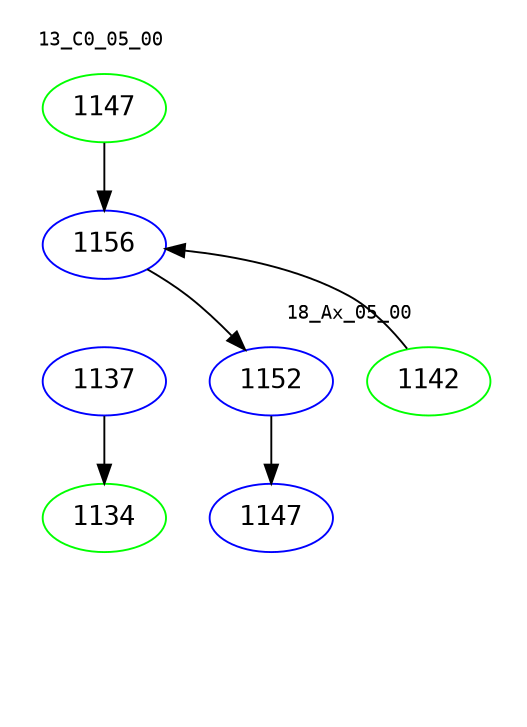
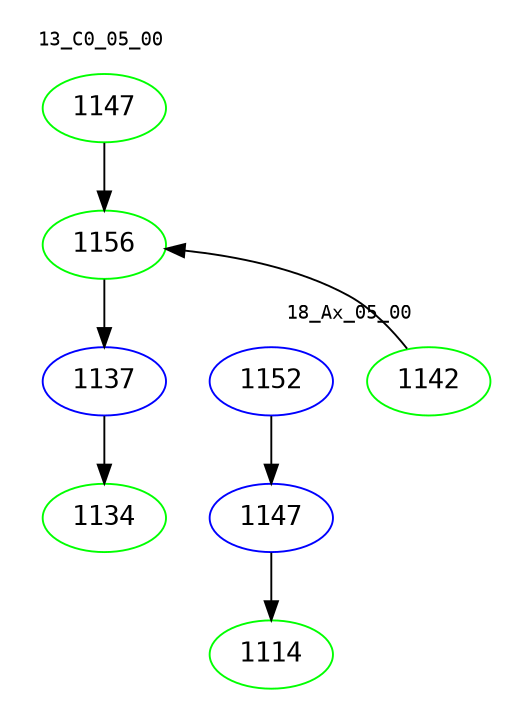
node "1156": color blue -> green
edge "1156" -> "1152": now "1156" -> "1137"
node "1114": added
